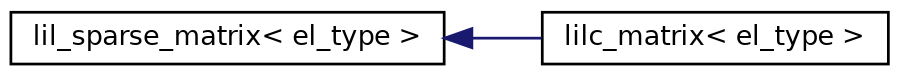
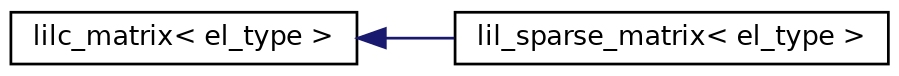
edge "lilc_matrix< el_type >" -> "lil_sparse_matrix< el_type >": reversed
